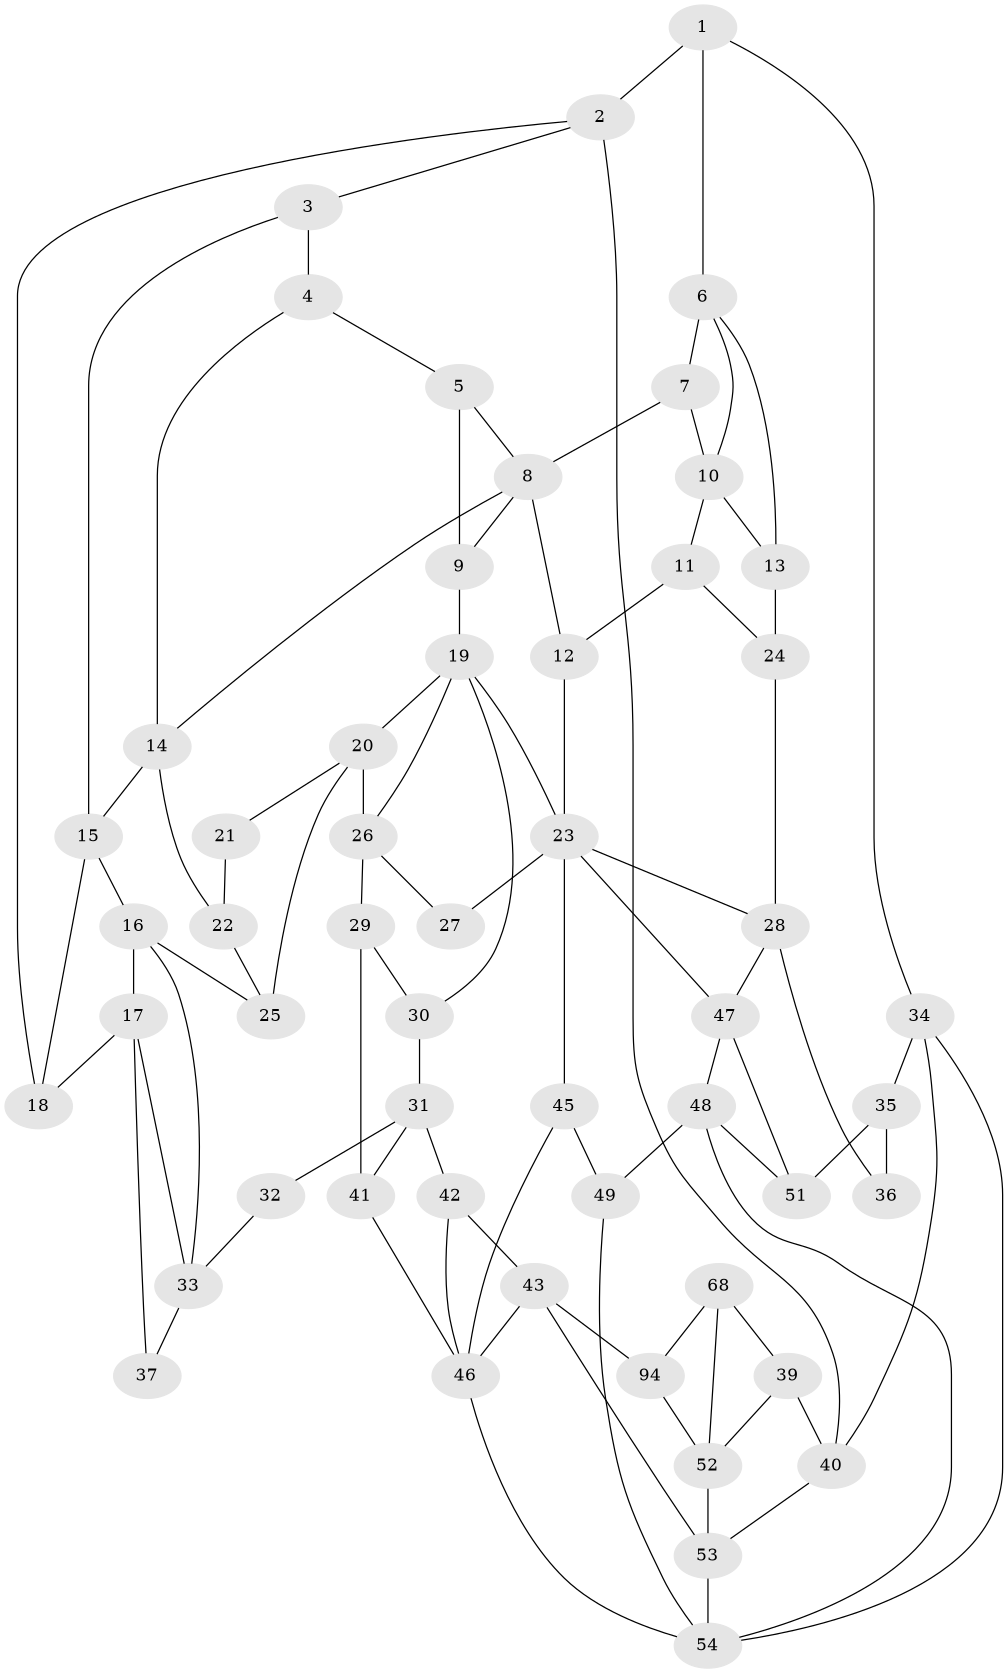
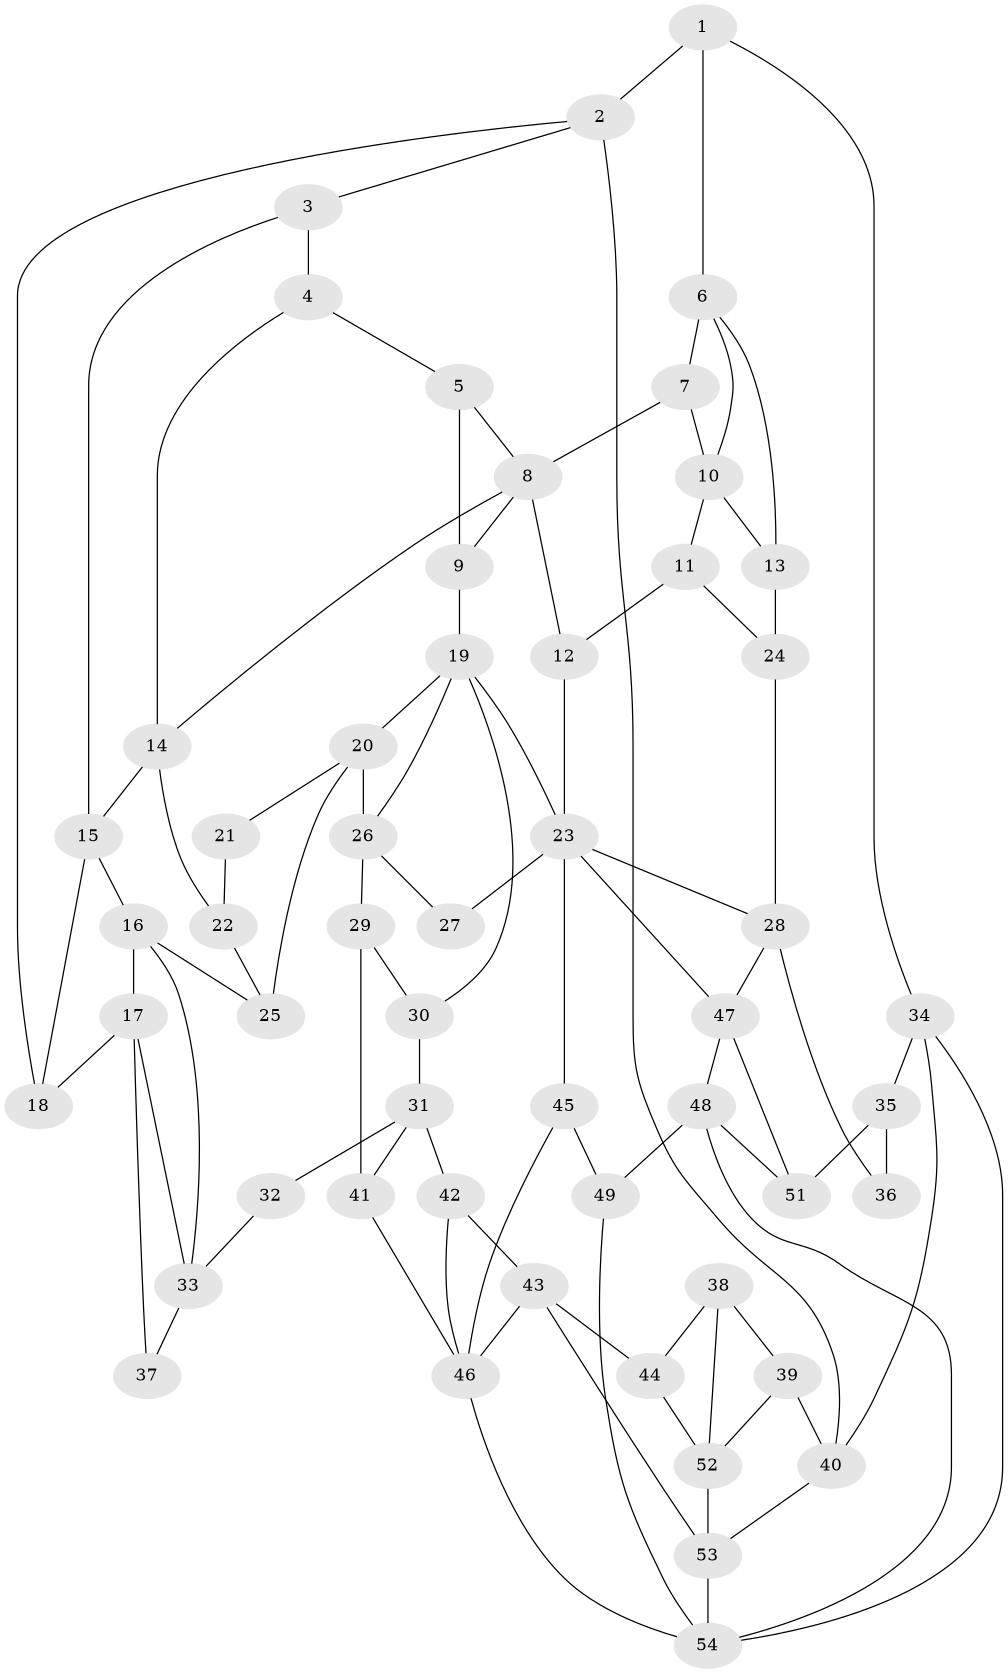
node "68": label "68" -> "38"
node "94": label "94" -> "44"
